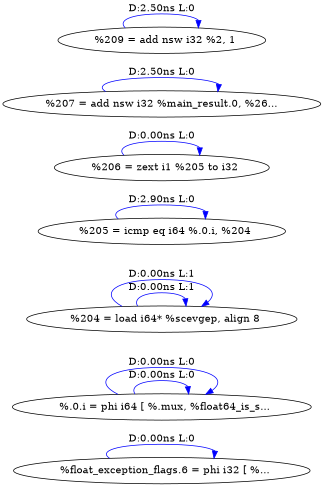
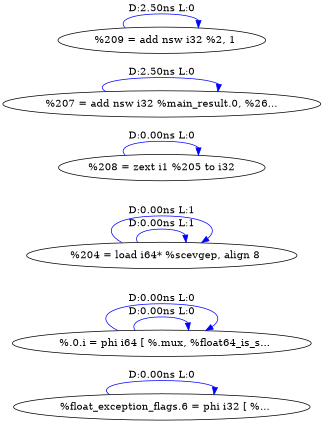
node "%206 = zext i1 %205 to i32": label "%206 = zext i1 %205 to i32" -> "%208 = zext i1 %205 to i32"
node "%205 = icmp eq i64 %.0.i, %204": removed
